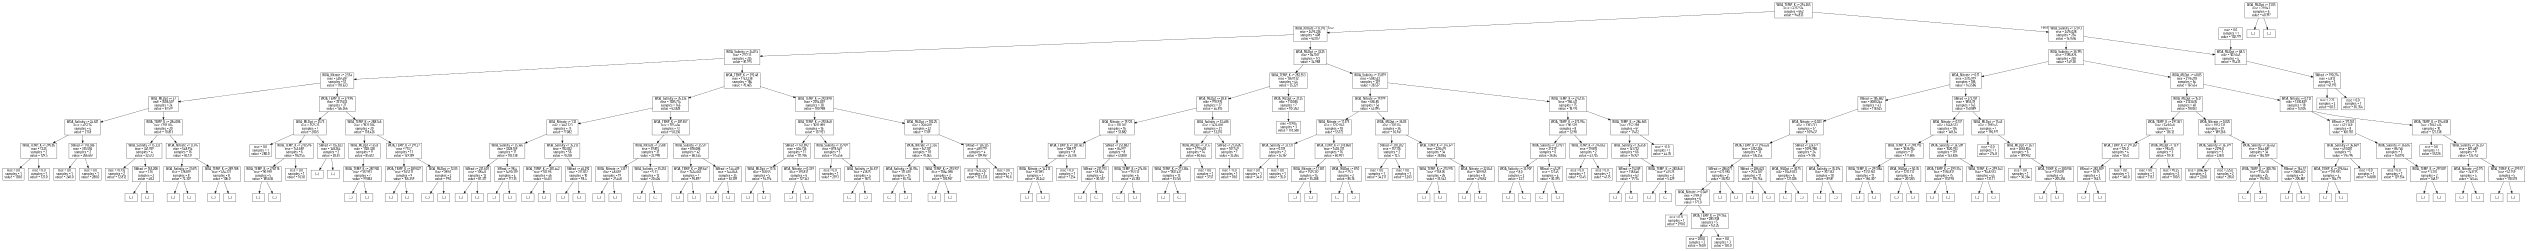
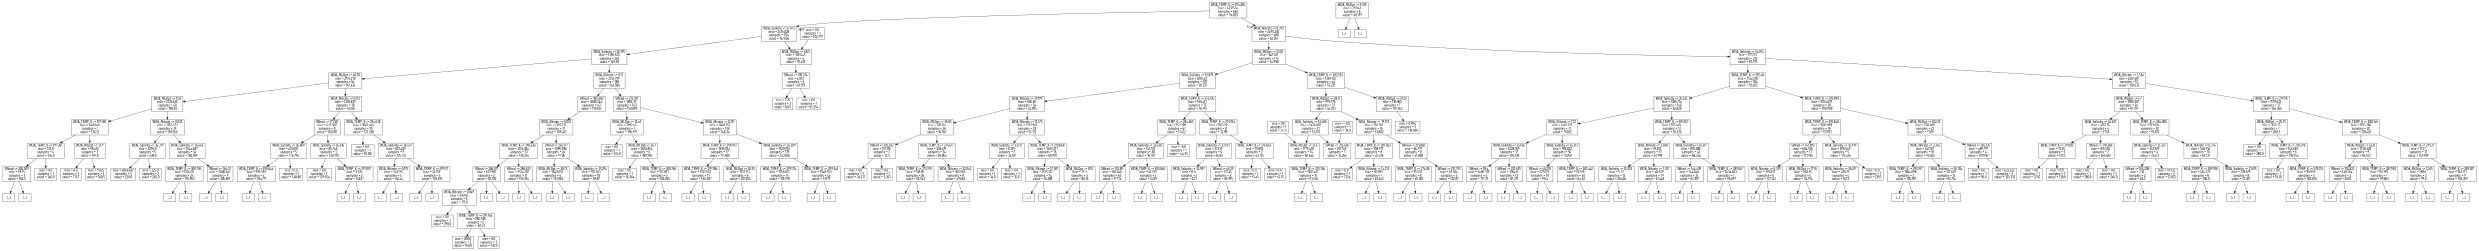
edge "WOA_MLDpt <= 25.75 mse = 1575.25 samples = 7 value = 200.5" -> "SWrad <= 155.823 mse = 148.264 samples = 2 value = 28.61": now "WOA_MLDpt <= 45.8 mse = 1128.328 samples = 9 value = 85.612" -> "SWrad <= 155.823 mse = 148.264 samples = 2 value = 28.61"
edge "WOA_MLDpt <= 31.4 mse = 1779.403 samples = 14 value = 60.644" -> "mse = 0.0 samples = 1 value = 37.51": reversed
edge "SWrad <= 213.405 mse = 107.749 samples = 7 value = 35.264" -> "mse = -0.0 samples = 1 value = 18.0": reversed
